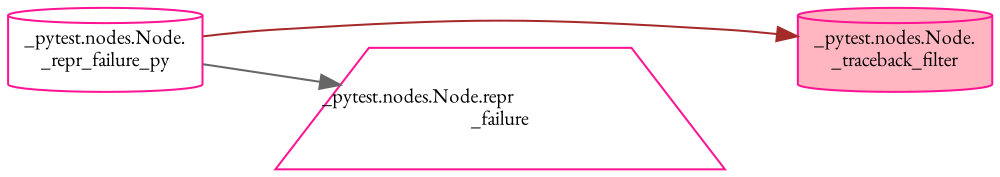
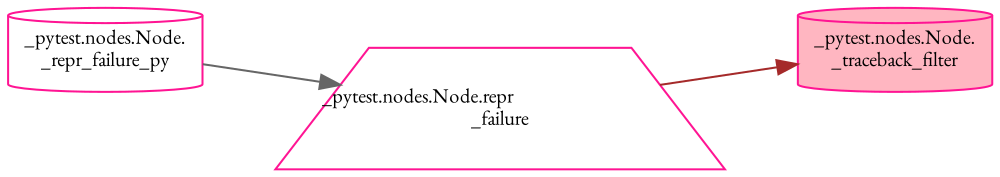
edge "_pytest.nodes.Node. _repr_failure_py" -> "_pytest.nodes.Node. _traceback_filter": now "_pytest.nodes.Node.repr _failure" -> "_pytest.nodes.Node. _traceback_filter"
